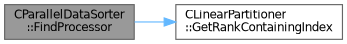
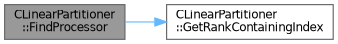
node "CParallelDataSorter ::FindProcessor": label "CParallelDataSorter ::FindProcessor" -> "CLinearPartitioner ::FindProcessor"
